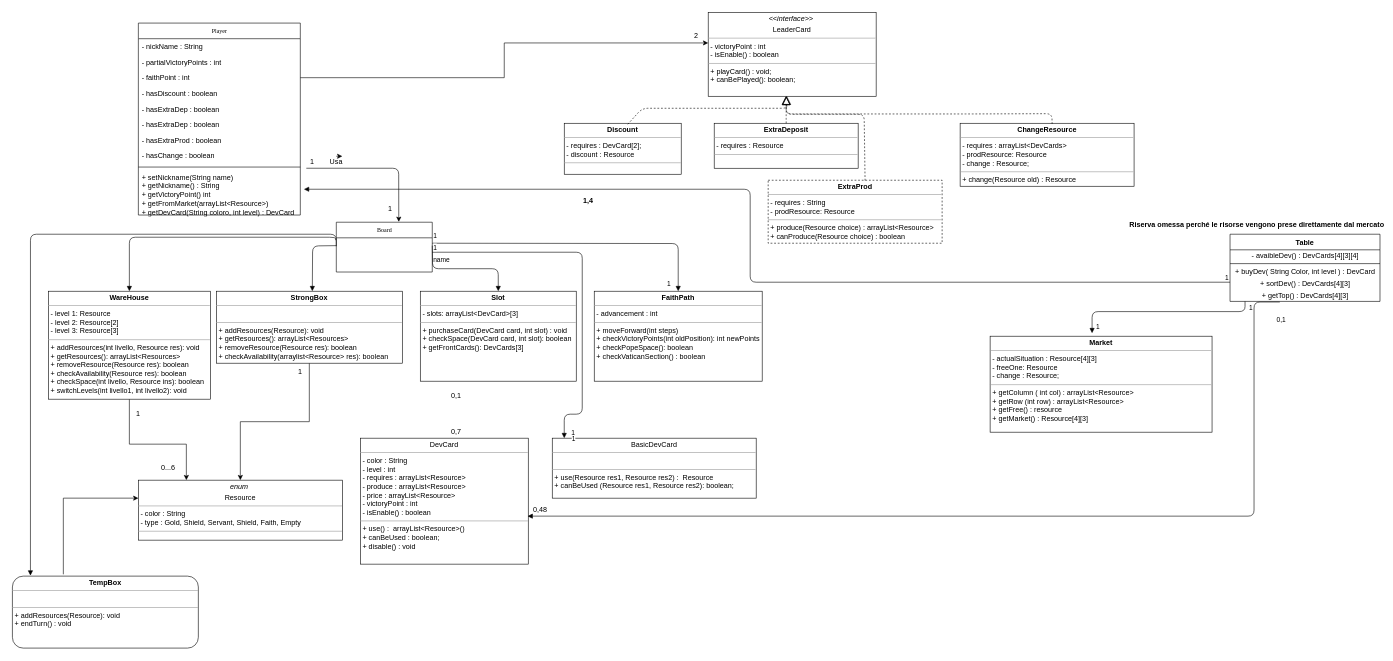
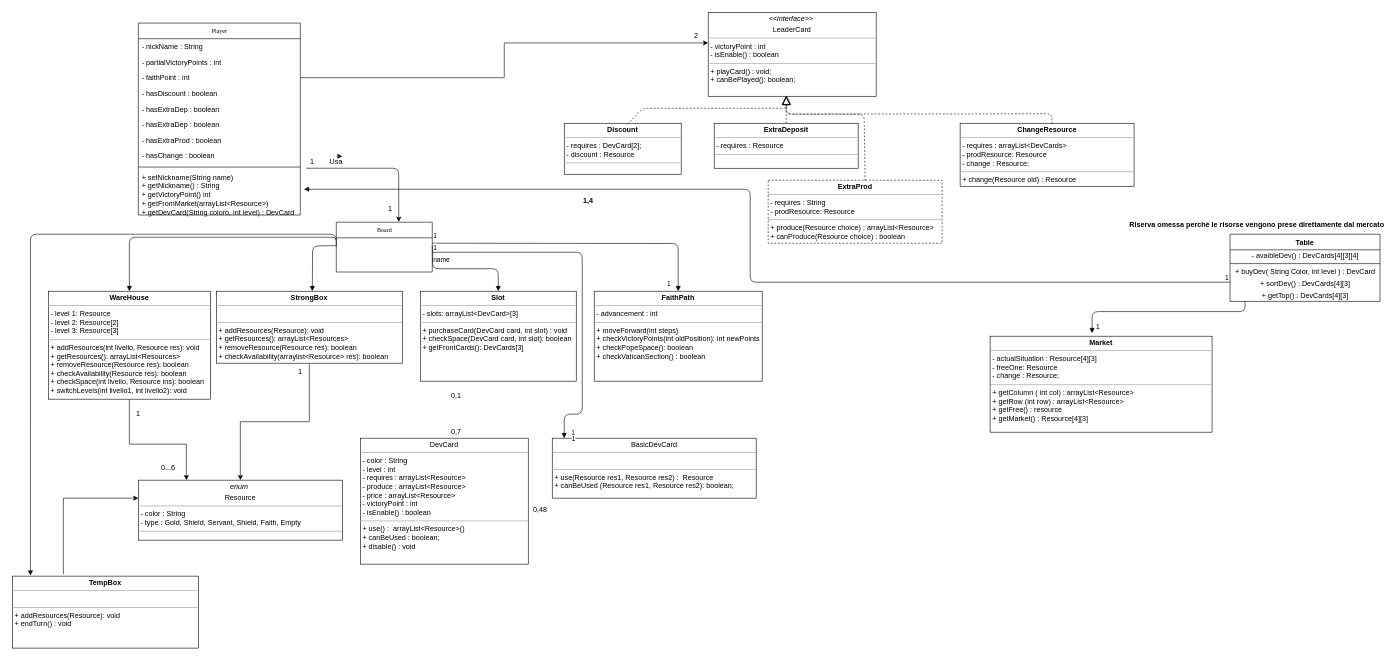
edge "+ getTop() : DevCards[4][3]" -> "DevCard - color : String - level : int - requires : arrayList<Resource> - produce : arrayList<Resource> - price : arrayList<Resource> - victoryPoint : int - isEnable() : boolean + use() : arrayList<Resource>() + canBeUsed : boolean; + disable() : void": removed, labels "1", "0,1"
node "TempBox + addResources(Resource): void + endTurn() : void": shape rounded rectangle -> rectangle
